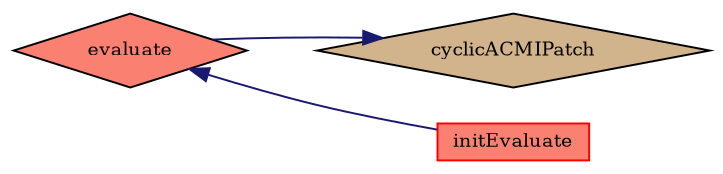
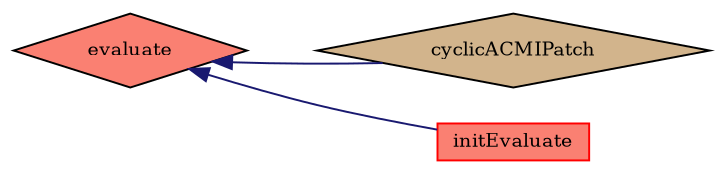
edge "evaluate" -> "cyclicACMIPatch": reversed
